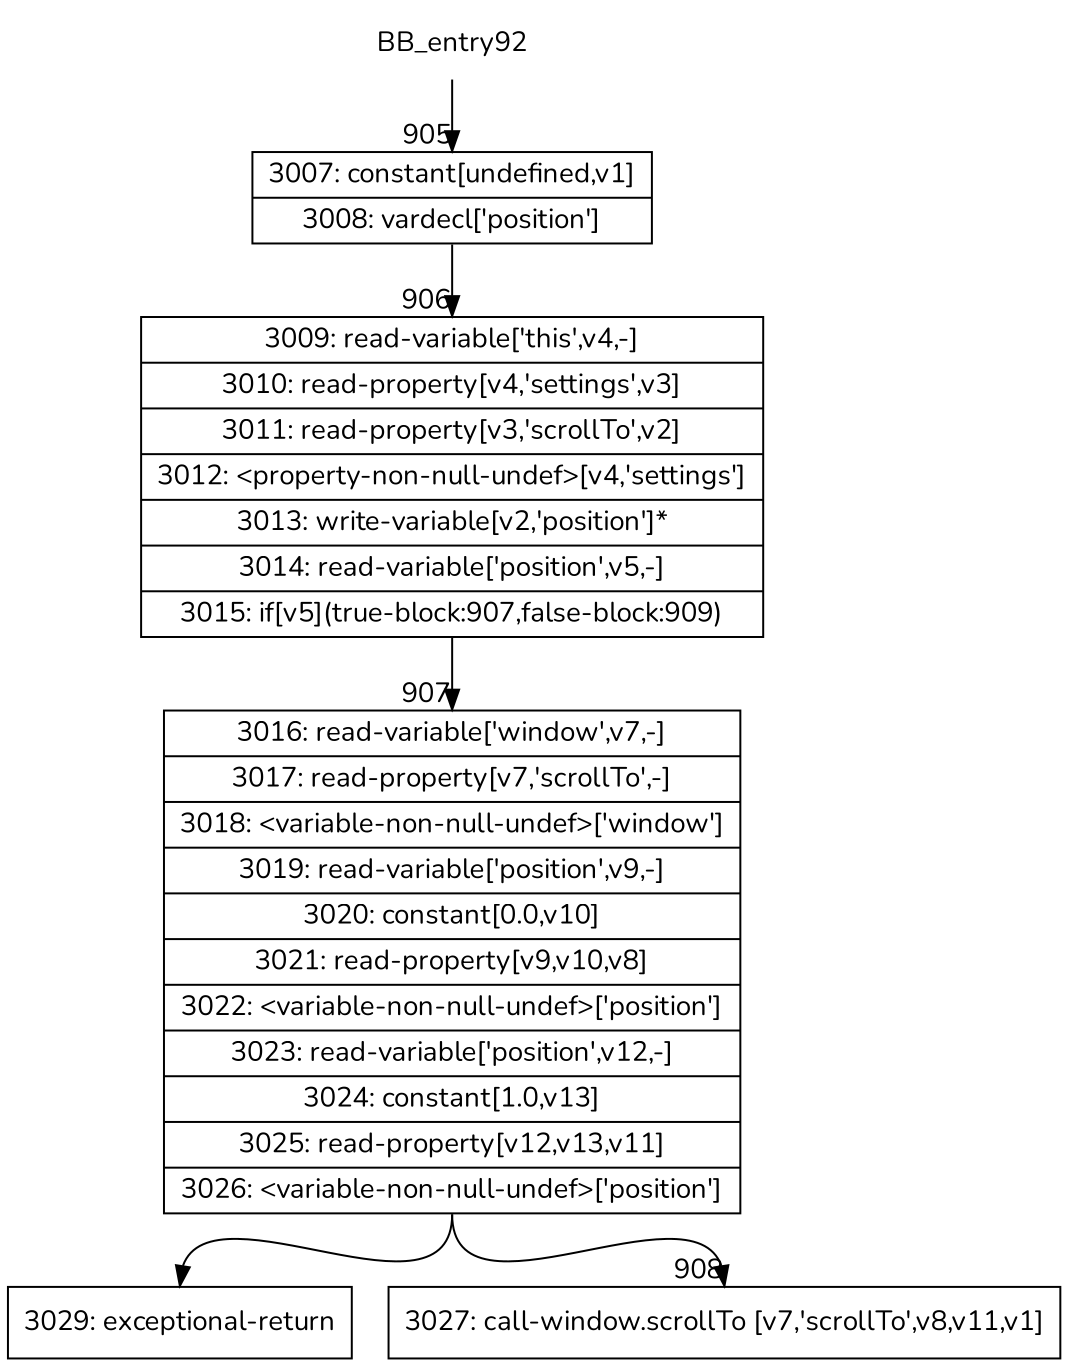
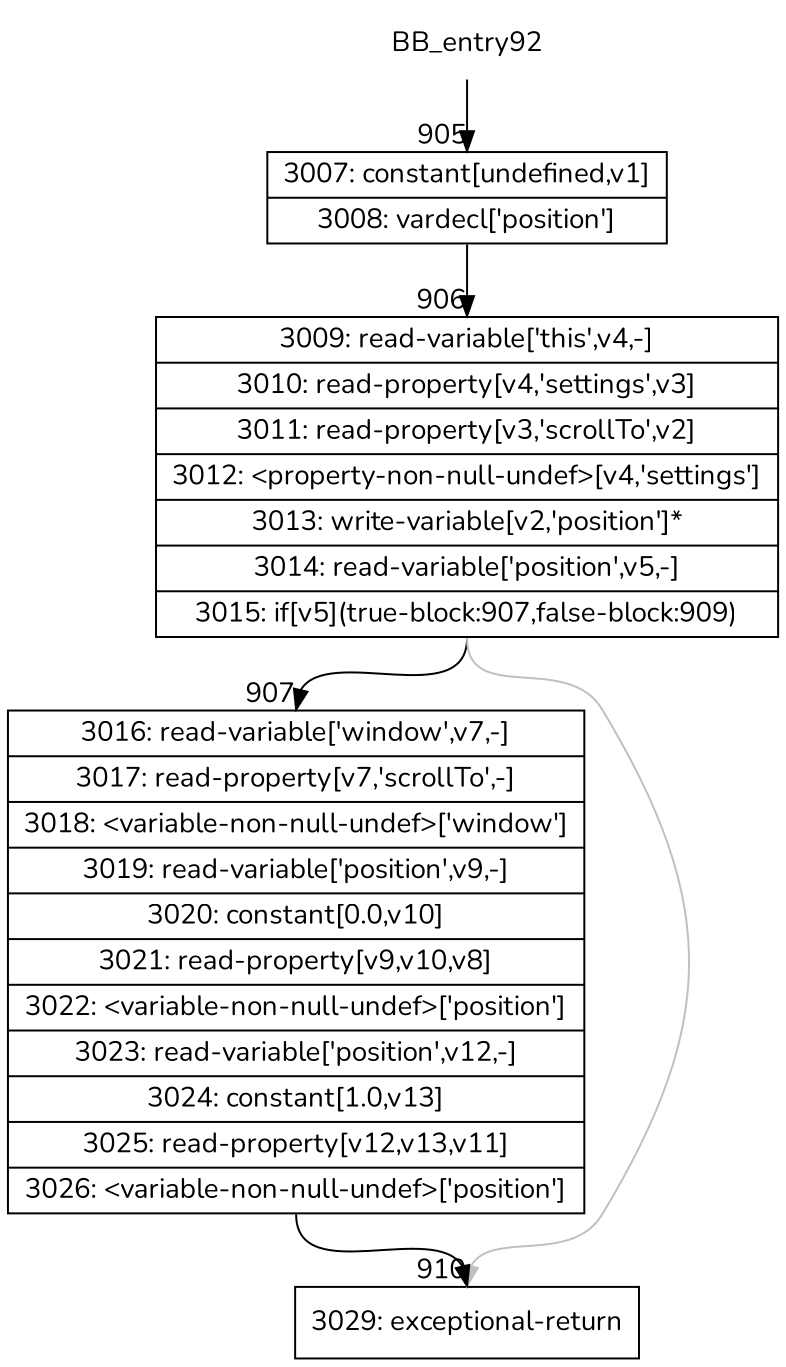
edge "3009: read-variable['this',v4,-]" -> "3029: exceptional-return": added
node "3027: call-window.scrollTo [v7,'scrollTo',v8,v11,v1]": removed
